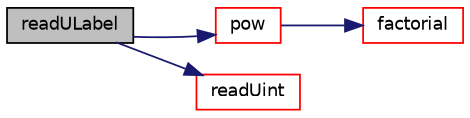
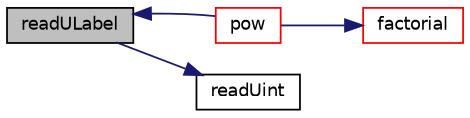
edge "readULabel" -> "pow": reversed
node "readUint": color red -> black
